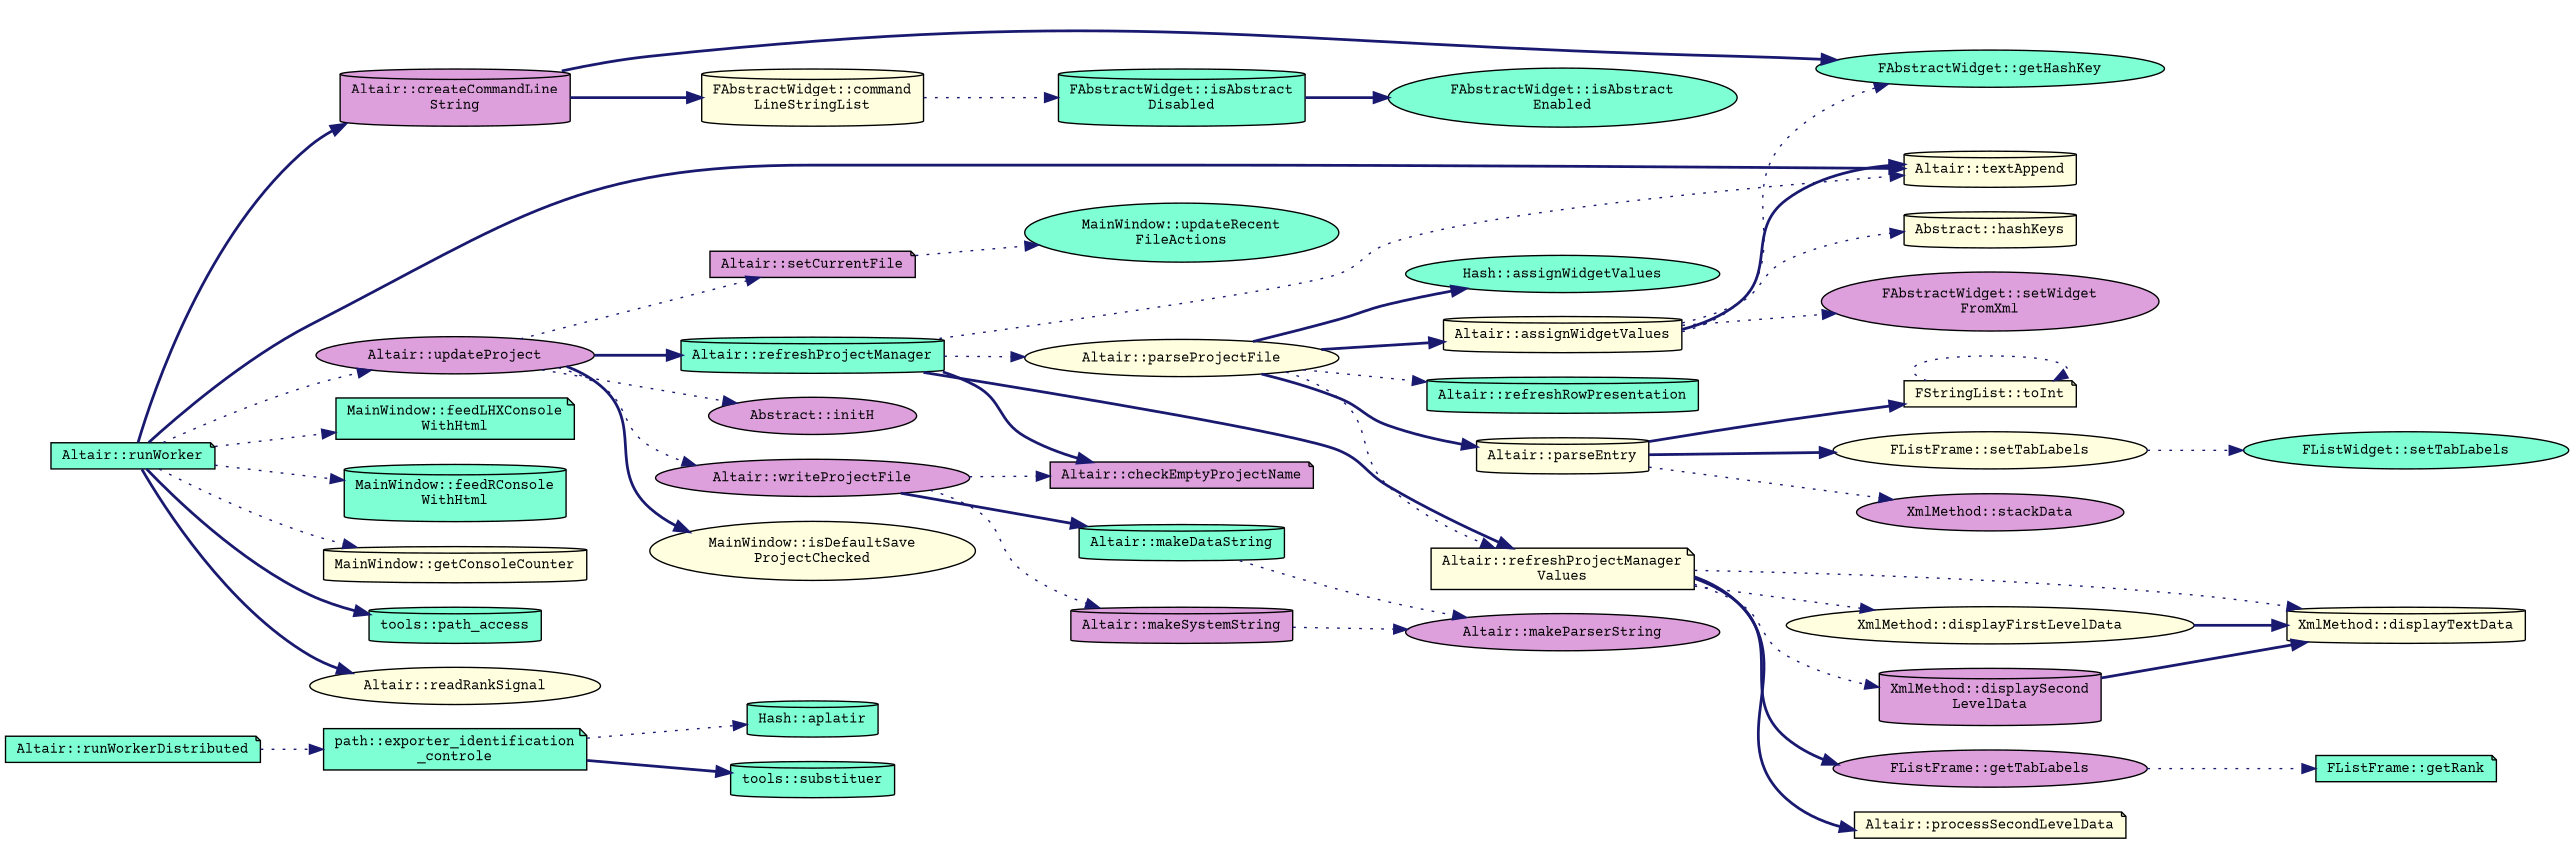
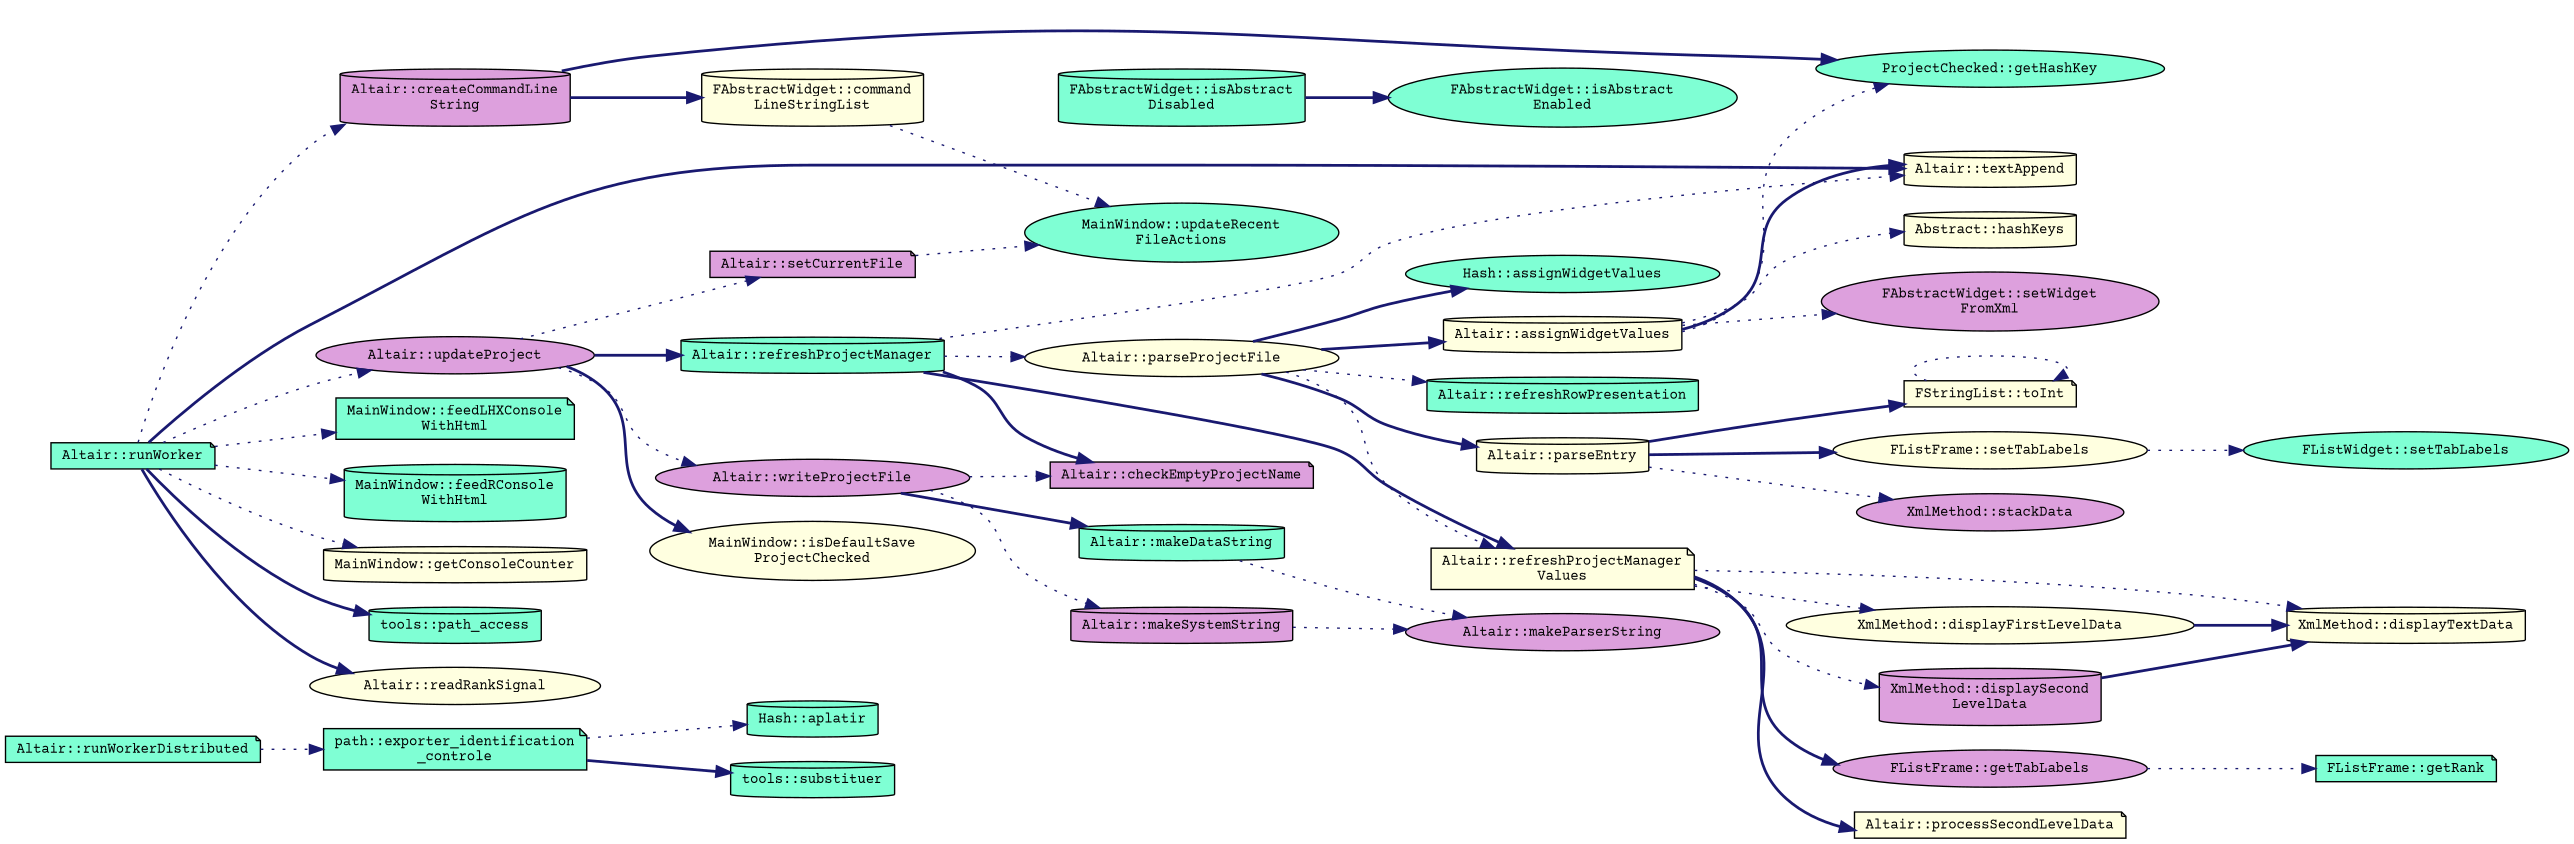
node "FAbstractWidget::getHashKey": label "FAbstractWidget::getHashKey" -> "ProjectChecked::getHashKey"
edge "FAbstractWidget::command LineStringList" -> "FAbstractWidget::isAbstract Disabled": now "FAbstractWidget::command LineStringList" -> "MainWindow::updateRecent FileActions"
edge "Altair::runWorker" -> "Altair::createCommandLine String": style bold -> dotted
node "Abstract::initH": removed
